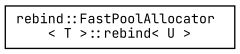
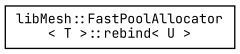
node "rebind::FastPoolAllocator < T >::rebind< U >": label "rebind::FastPoolAllocator < T >::rebind< U >" -> "libMesh::FastPoolAllocator < T >::rebind< U >"
